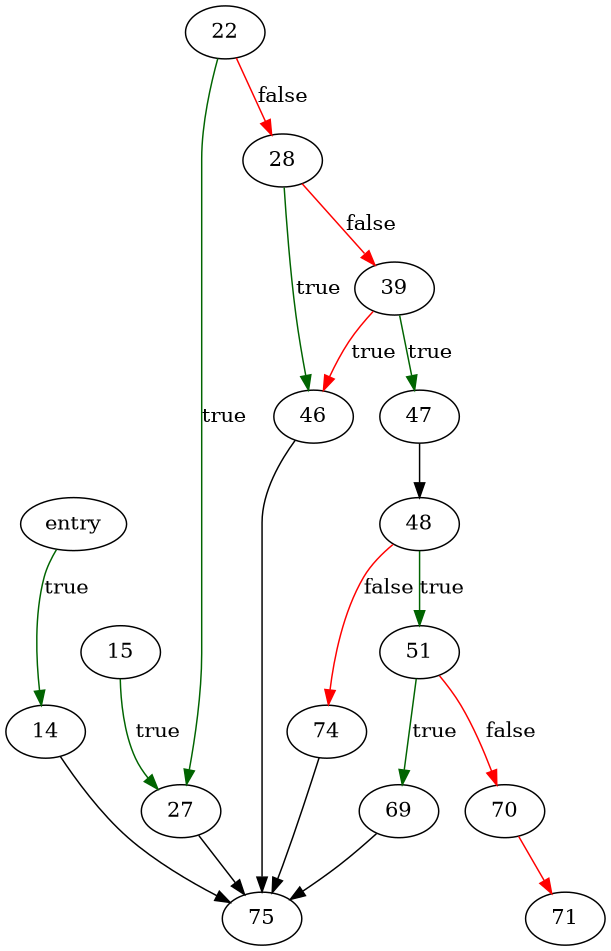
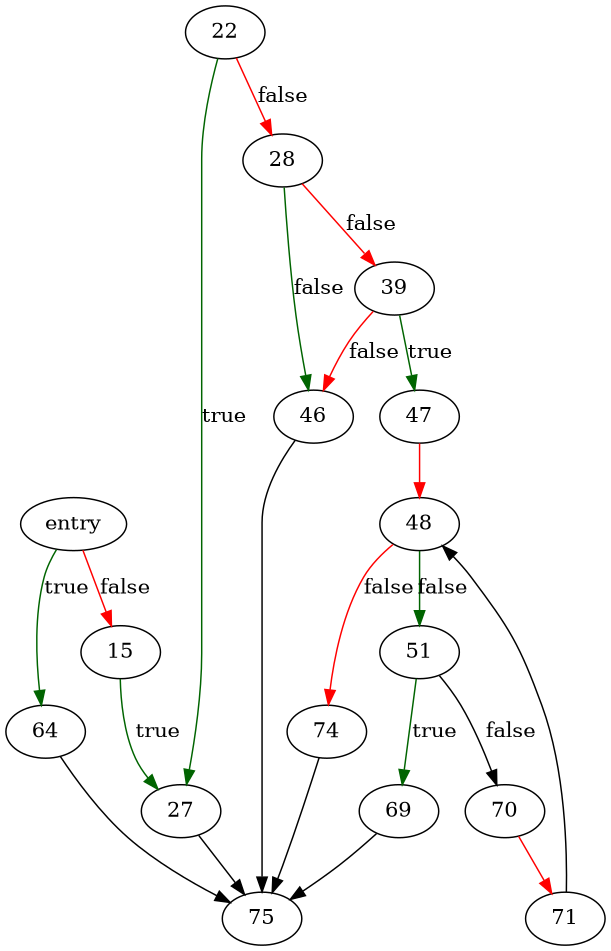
edge "28" -> "46": label "true" -> "false"
edge "39" -> "46": label "true" -> "false"
edge "47" -> "48": color black -> red
edge "entry" -> "15": added, label "false"
edge "48" -> "51": label "true" -> "false"
edge "71" -> "48": added
edge "51" -> "70": color red -> black
node "14": label "14" -> "64"
